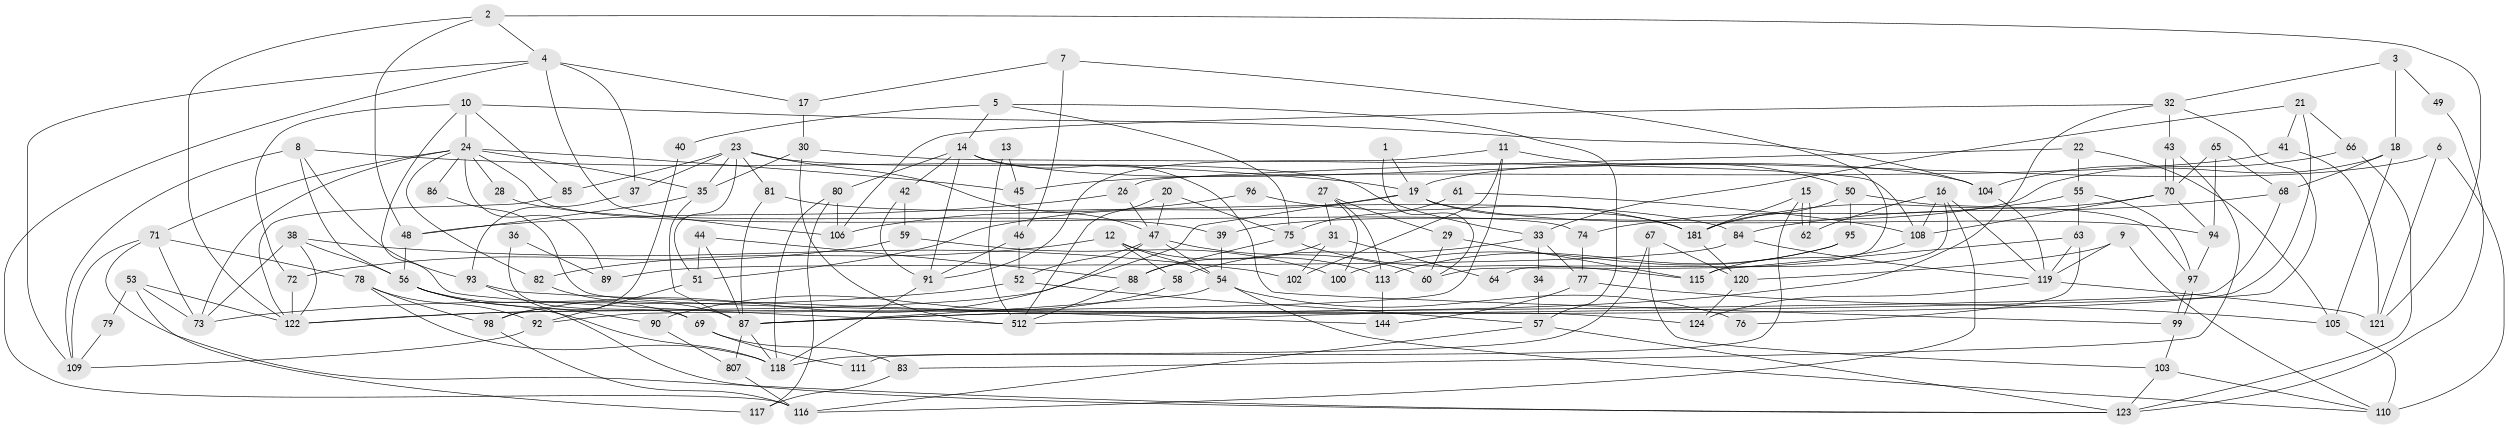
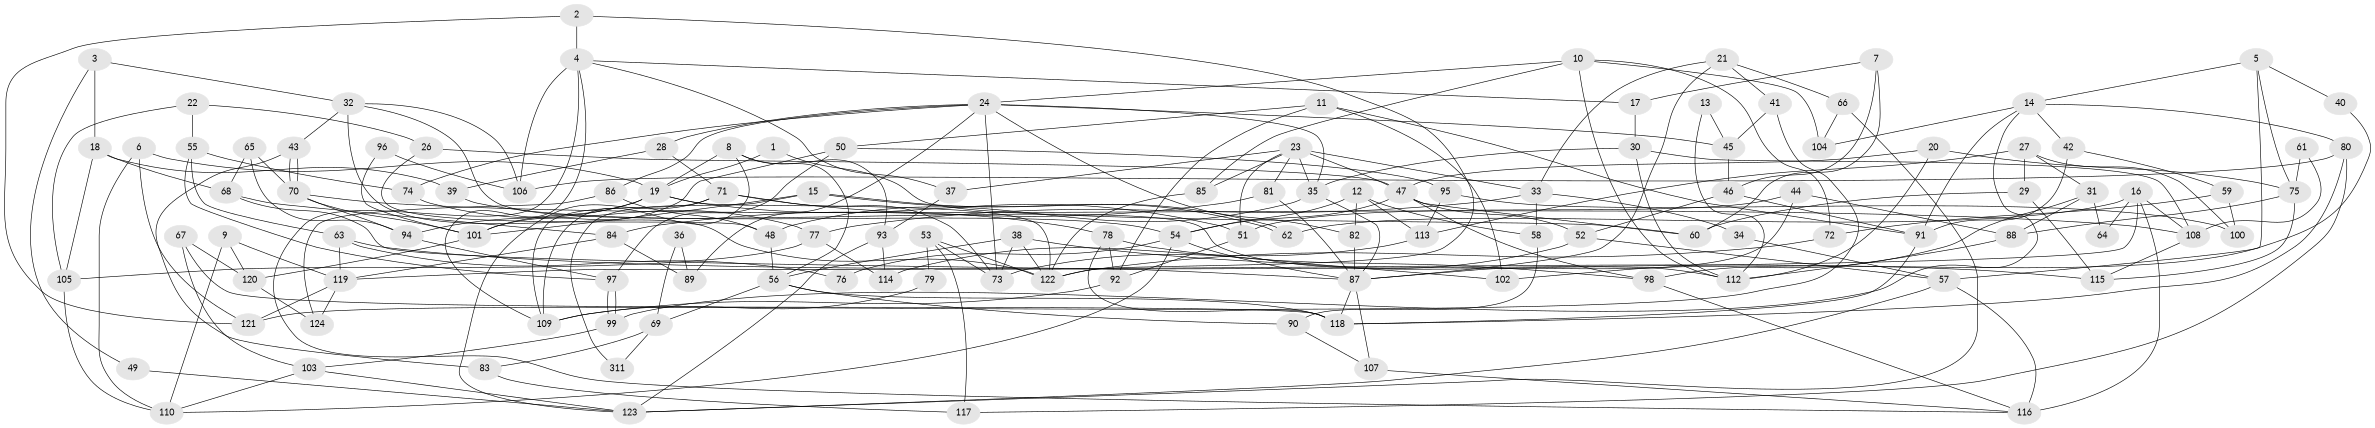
edge "2" -- "48": now "86" -- "48"
edge "24" -- "71": now "28" -- "71"
edge "104" -- "119": removed
node "181": label "181" -> "101"
node "512": label "512" -> "112"
node "144": label "144" -> "114"
node "807": label "807" -> "107"
node "111": label "111" -> "311"
